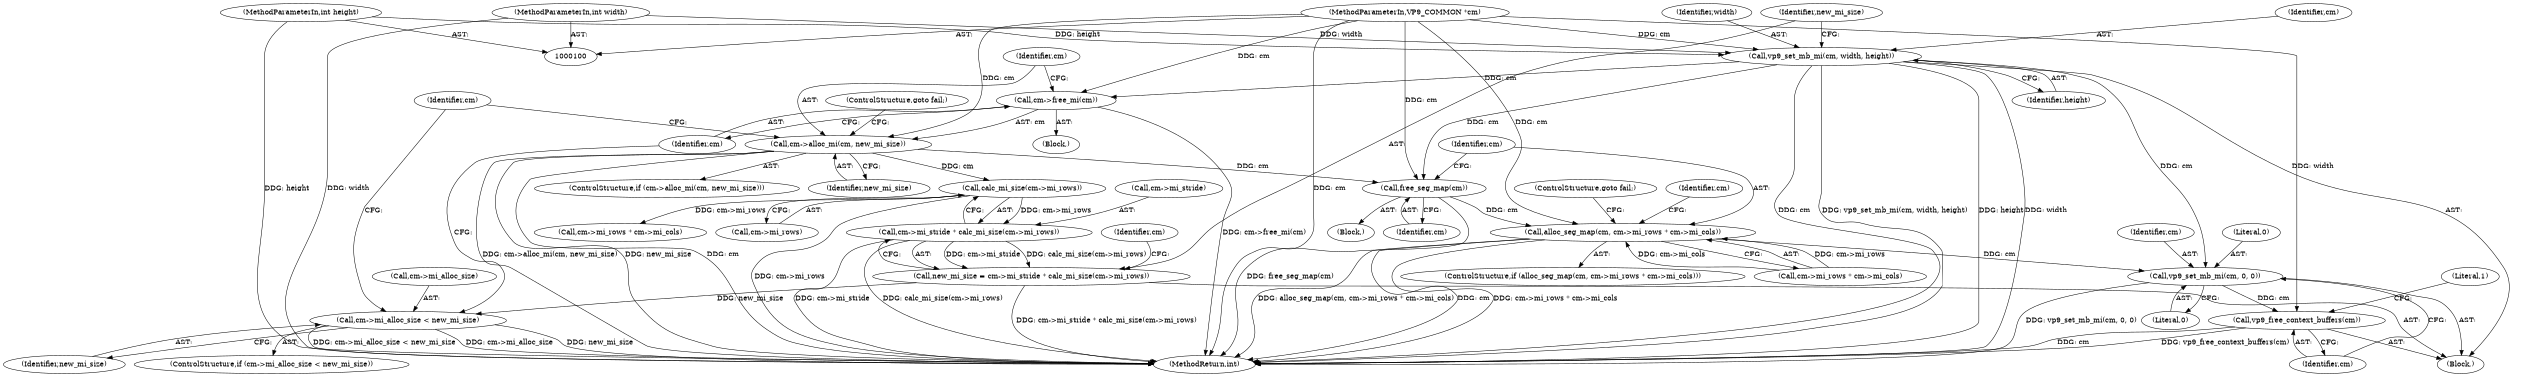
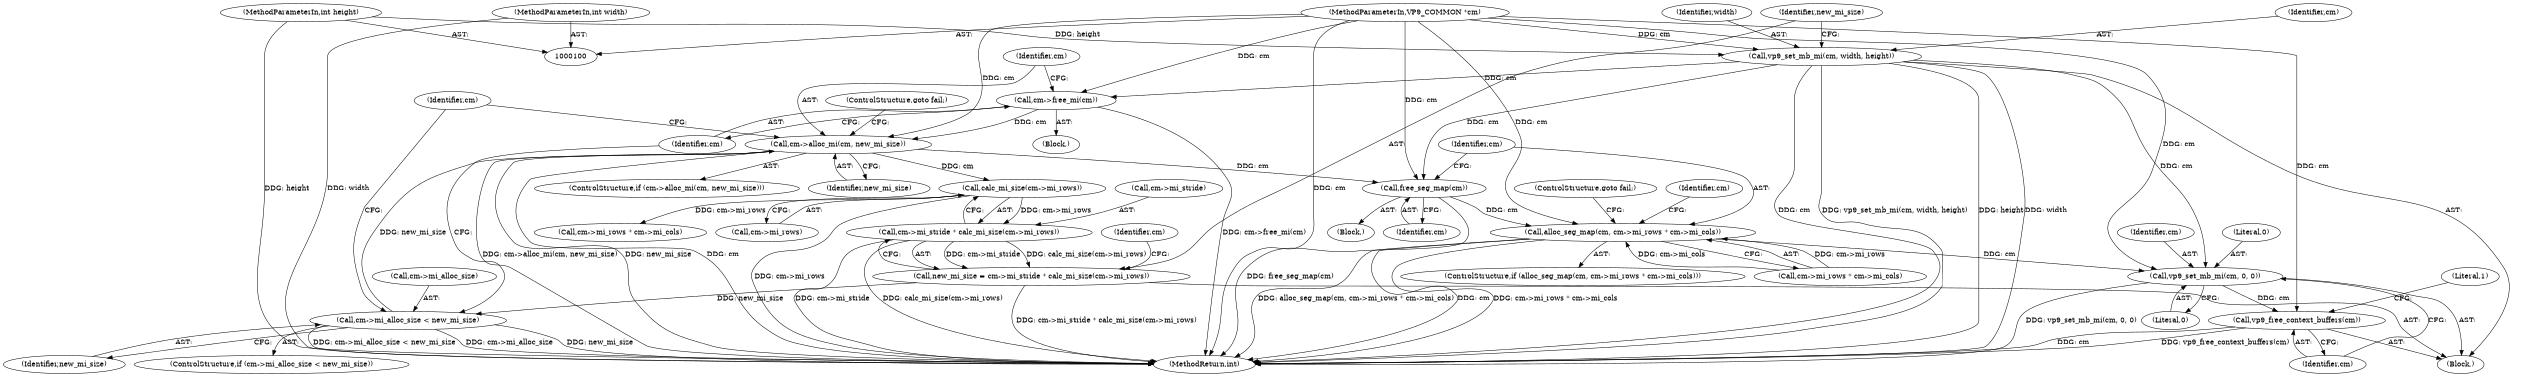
edge "(MethodParameterIn,int width)" -> "(Call,vp9_set_mb_mi(cm, width, height))": removed, label "DDG: width"
edge "(MethodParameterIn,VP9_COMMON *cm)" -> "(Call,vp9_set_mb_mi(cm, 0, 0))": added, label "DDG: cm"
node "(Identifier,height)": removed
edge "(Call,cm->free_mi(cm))" -> "(Call,cm->alloc_mi(cm, new_mi_size))": label "AST: cm" -> "DDG: cm"
edge "(Call,cm->mi_alloc_size < new_mi_size)" -> "(Call,cm->alloc_mi(cm, new_mi_size))": added, label "DDG: new_mi_size"
edge "(MethodParameterIn,VP9_COMMON *cm)" -> "(Call,vp9_free_context_buffers(cm))": label "DDG: width" -> "DDG: cm"
